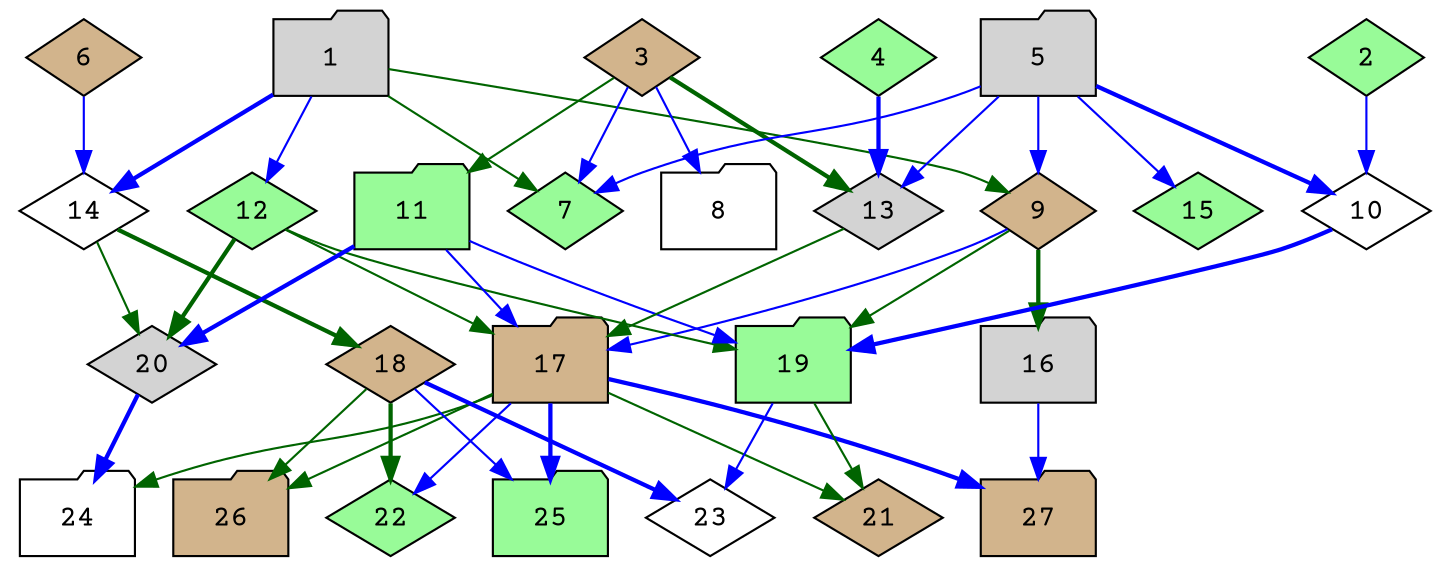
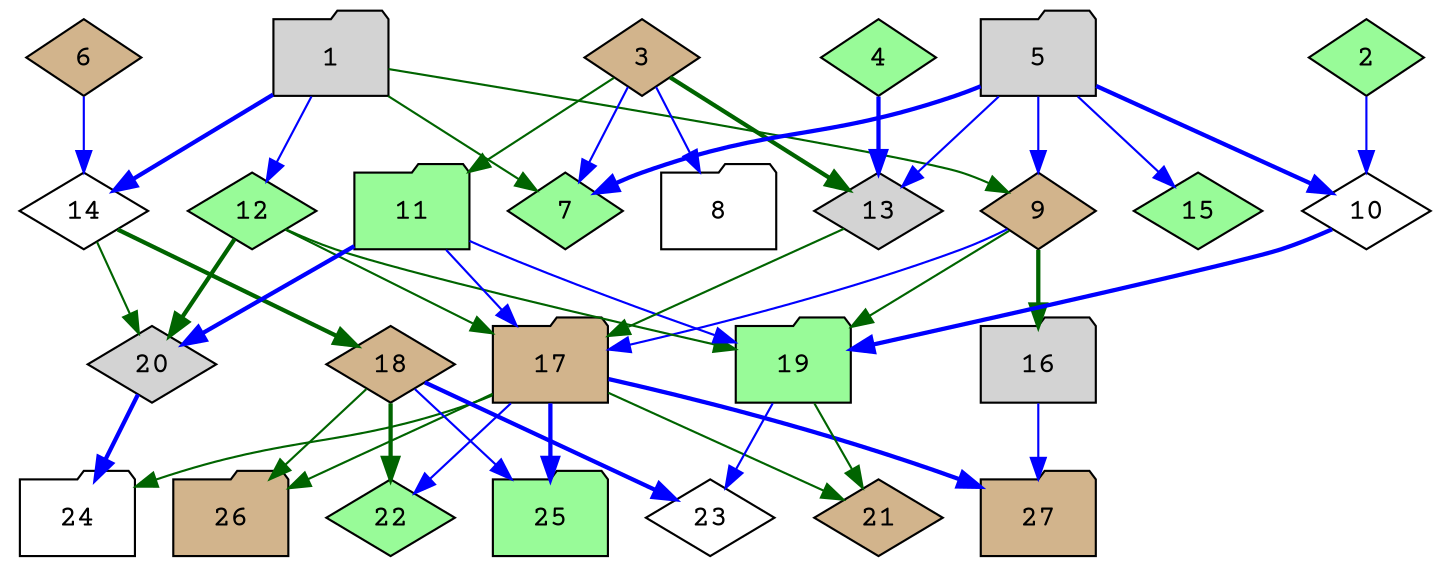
edge "5" -> "7": style solid -> bold
